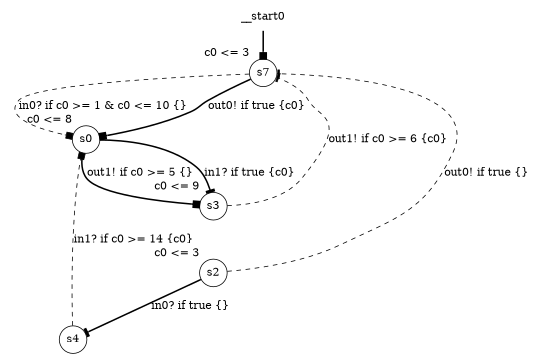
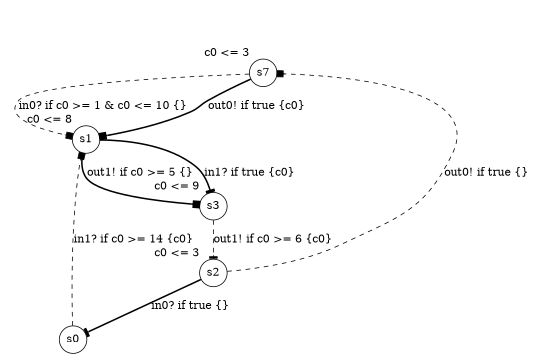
node "__start0": removed
node "s0 c0 <= 8": label "s0 c0 <= 8" -> "s1 c0 <= 8"
edge "s3 c0 <= 9" -> "s7 c0 <= 3": now "s3 c0 <= 9" -> "s2 c0 <= 3"
edge "s2 c0 <= 3" -> "s7 c0 <= 3": arrowhead tee -> box
node "s4": label "s4" -> "s0"
